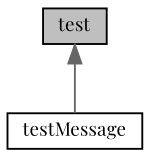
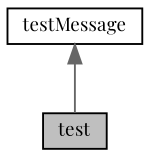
edge "testMessage" -> "test": reversed
